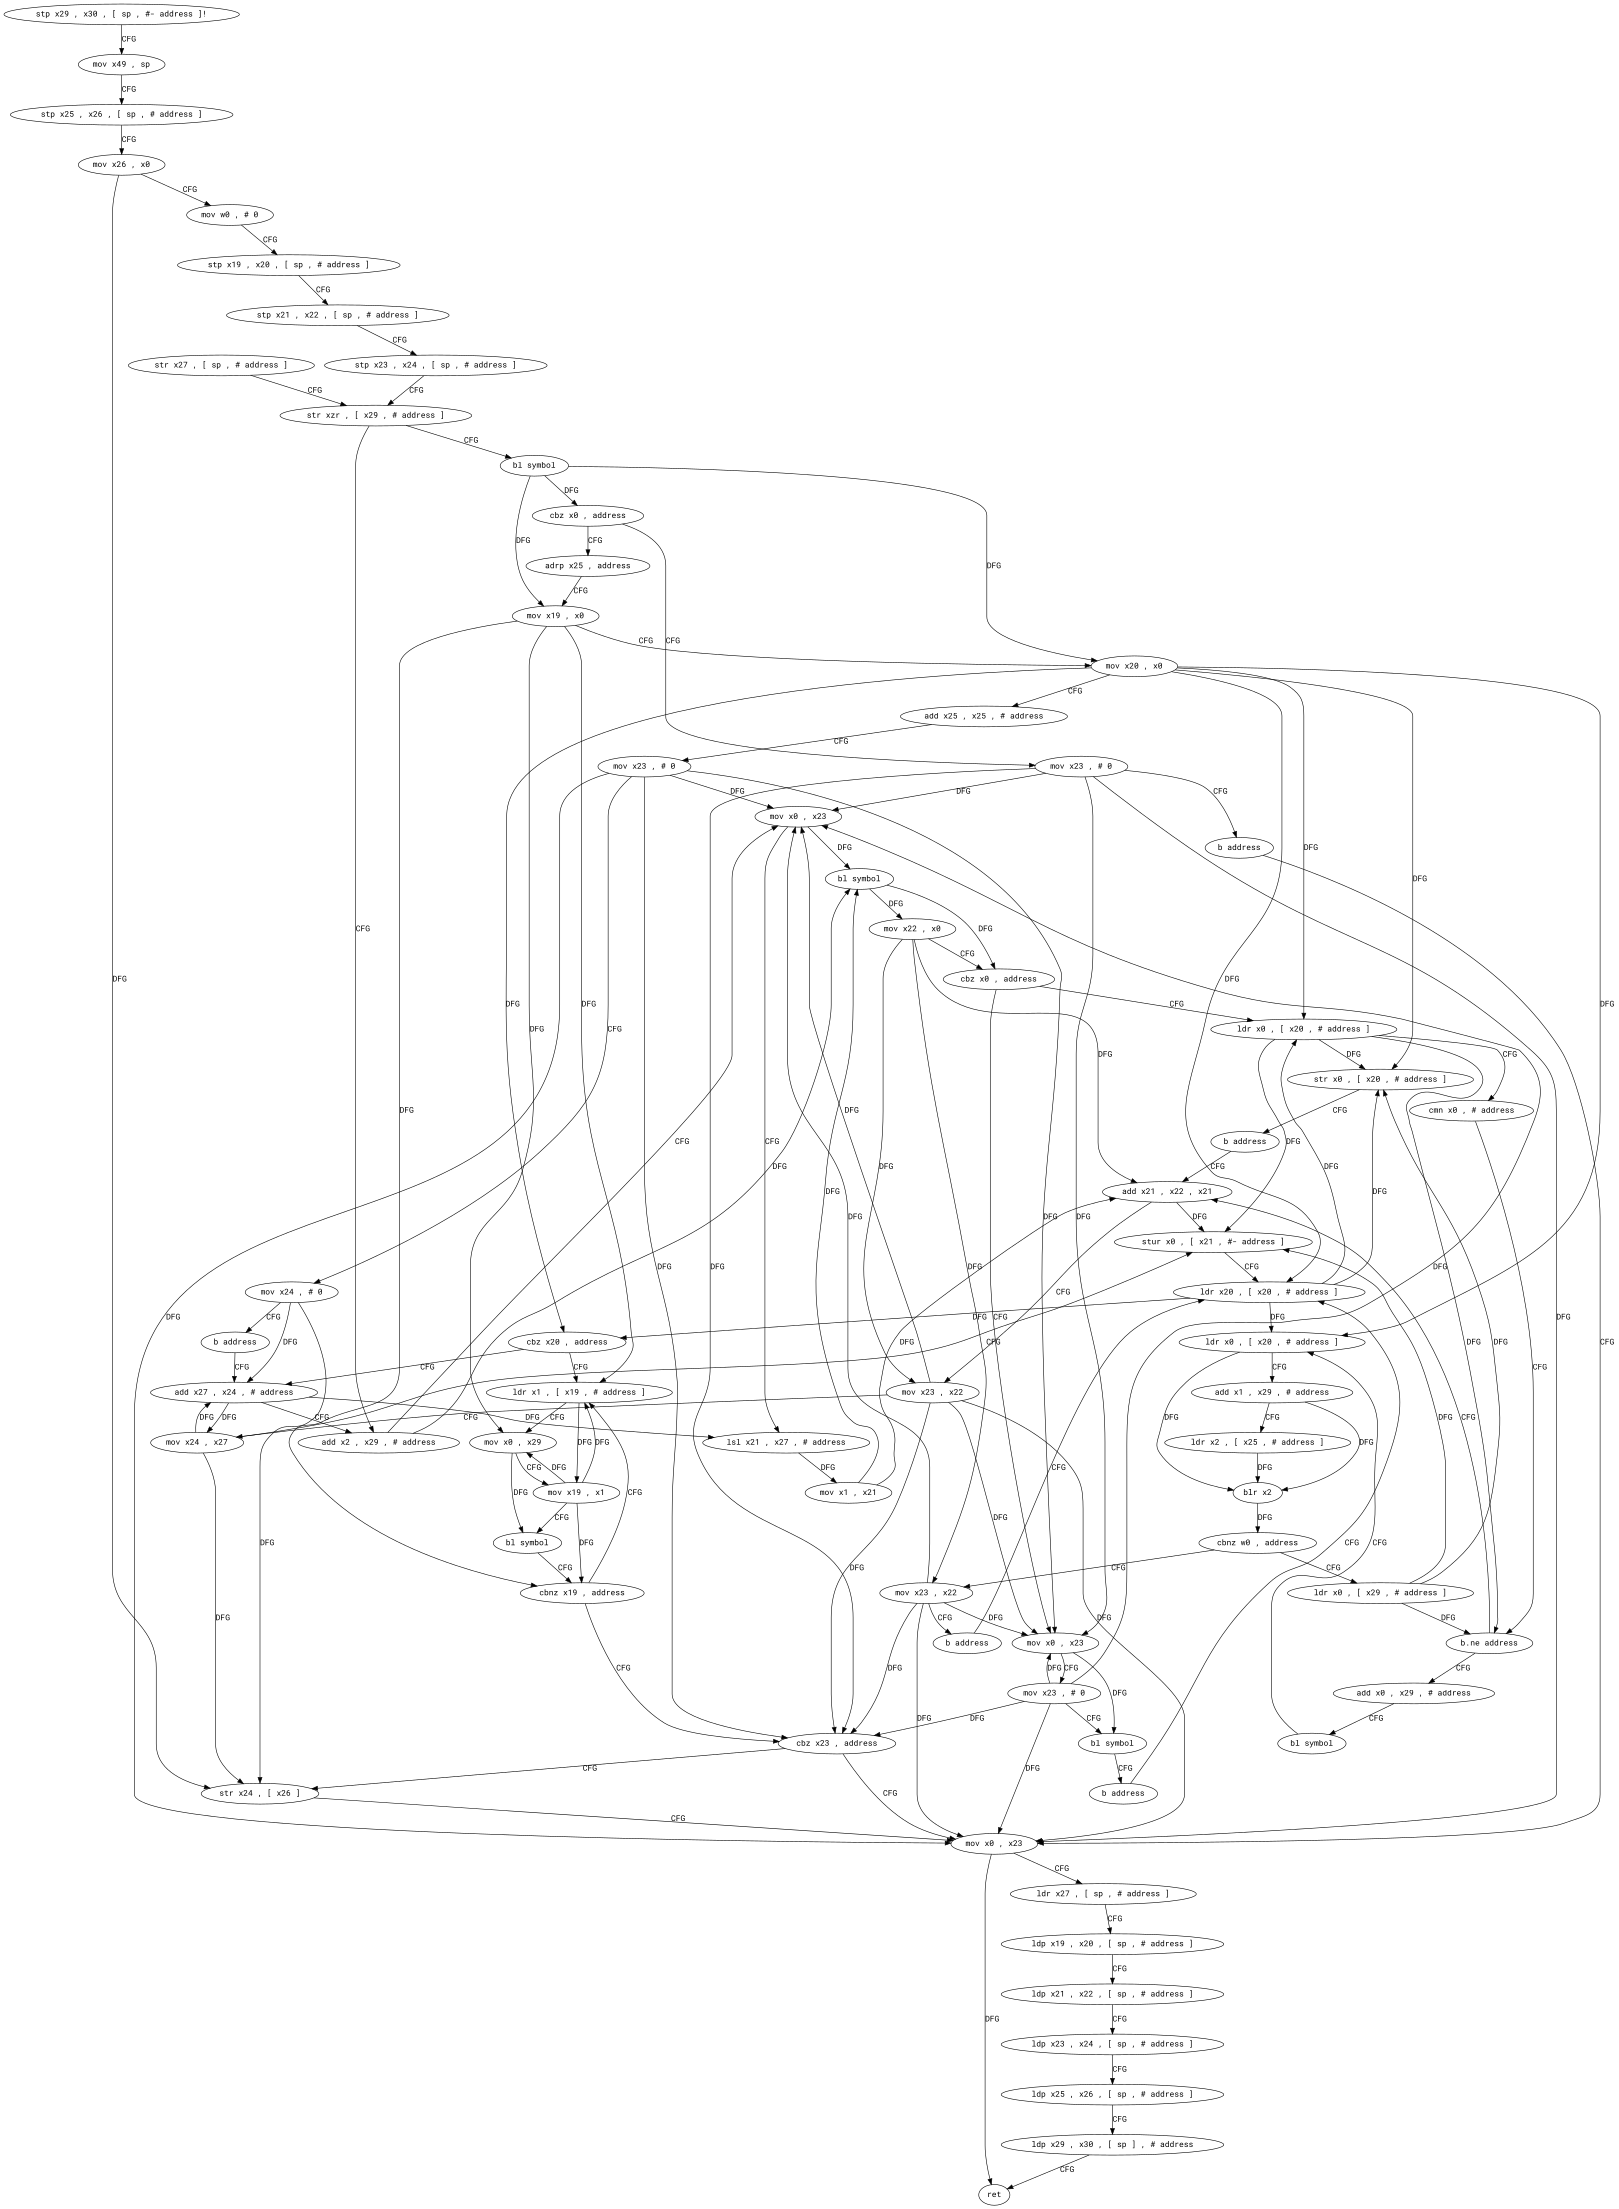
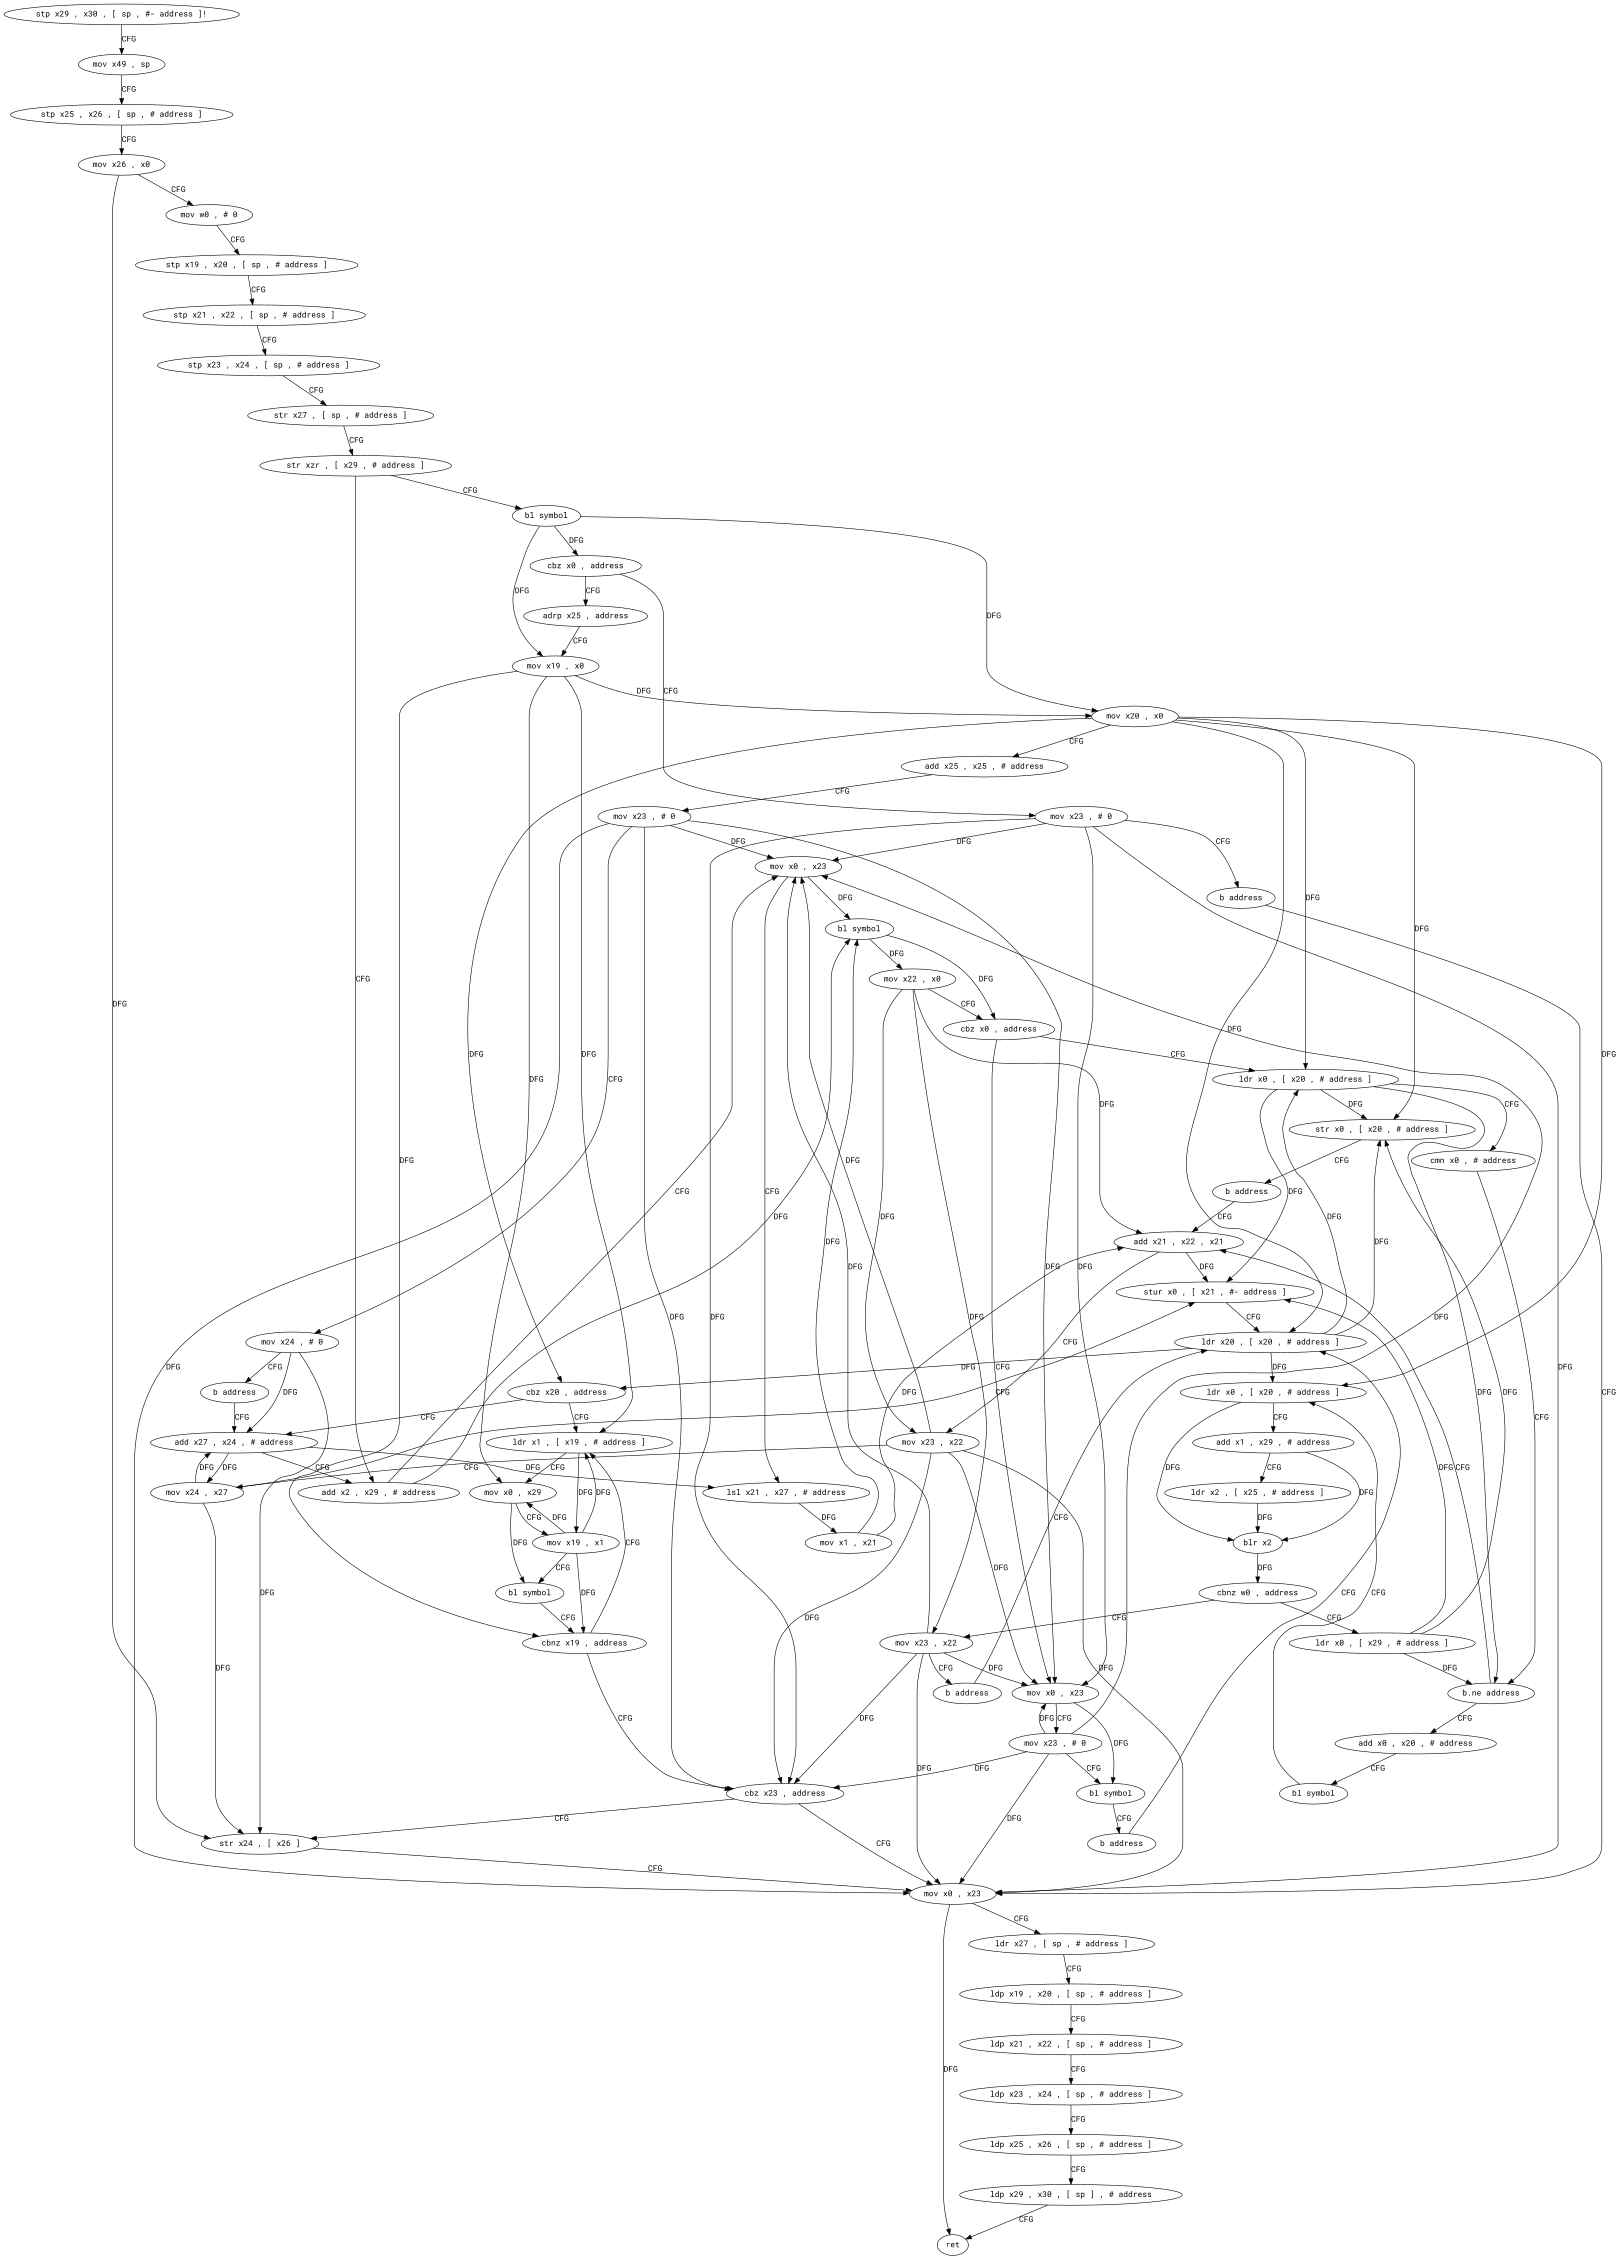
edge "stp x23 , x24 , [ sp , # address ]" -> "str xzr , [ x29 , # address ]": now "stp x23 , x24 , [ sp , # address ]" -> "str x27 , [ sp , # address ]"
edge "mov x19 , x0" -> "mov x20 , x0": label "CFG" -> "DFG"
node "add x0 , x29 , # address": label "add x0 , x29 , # address" -> "add x0 , x20 , # address"
